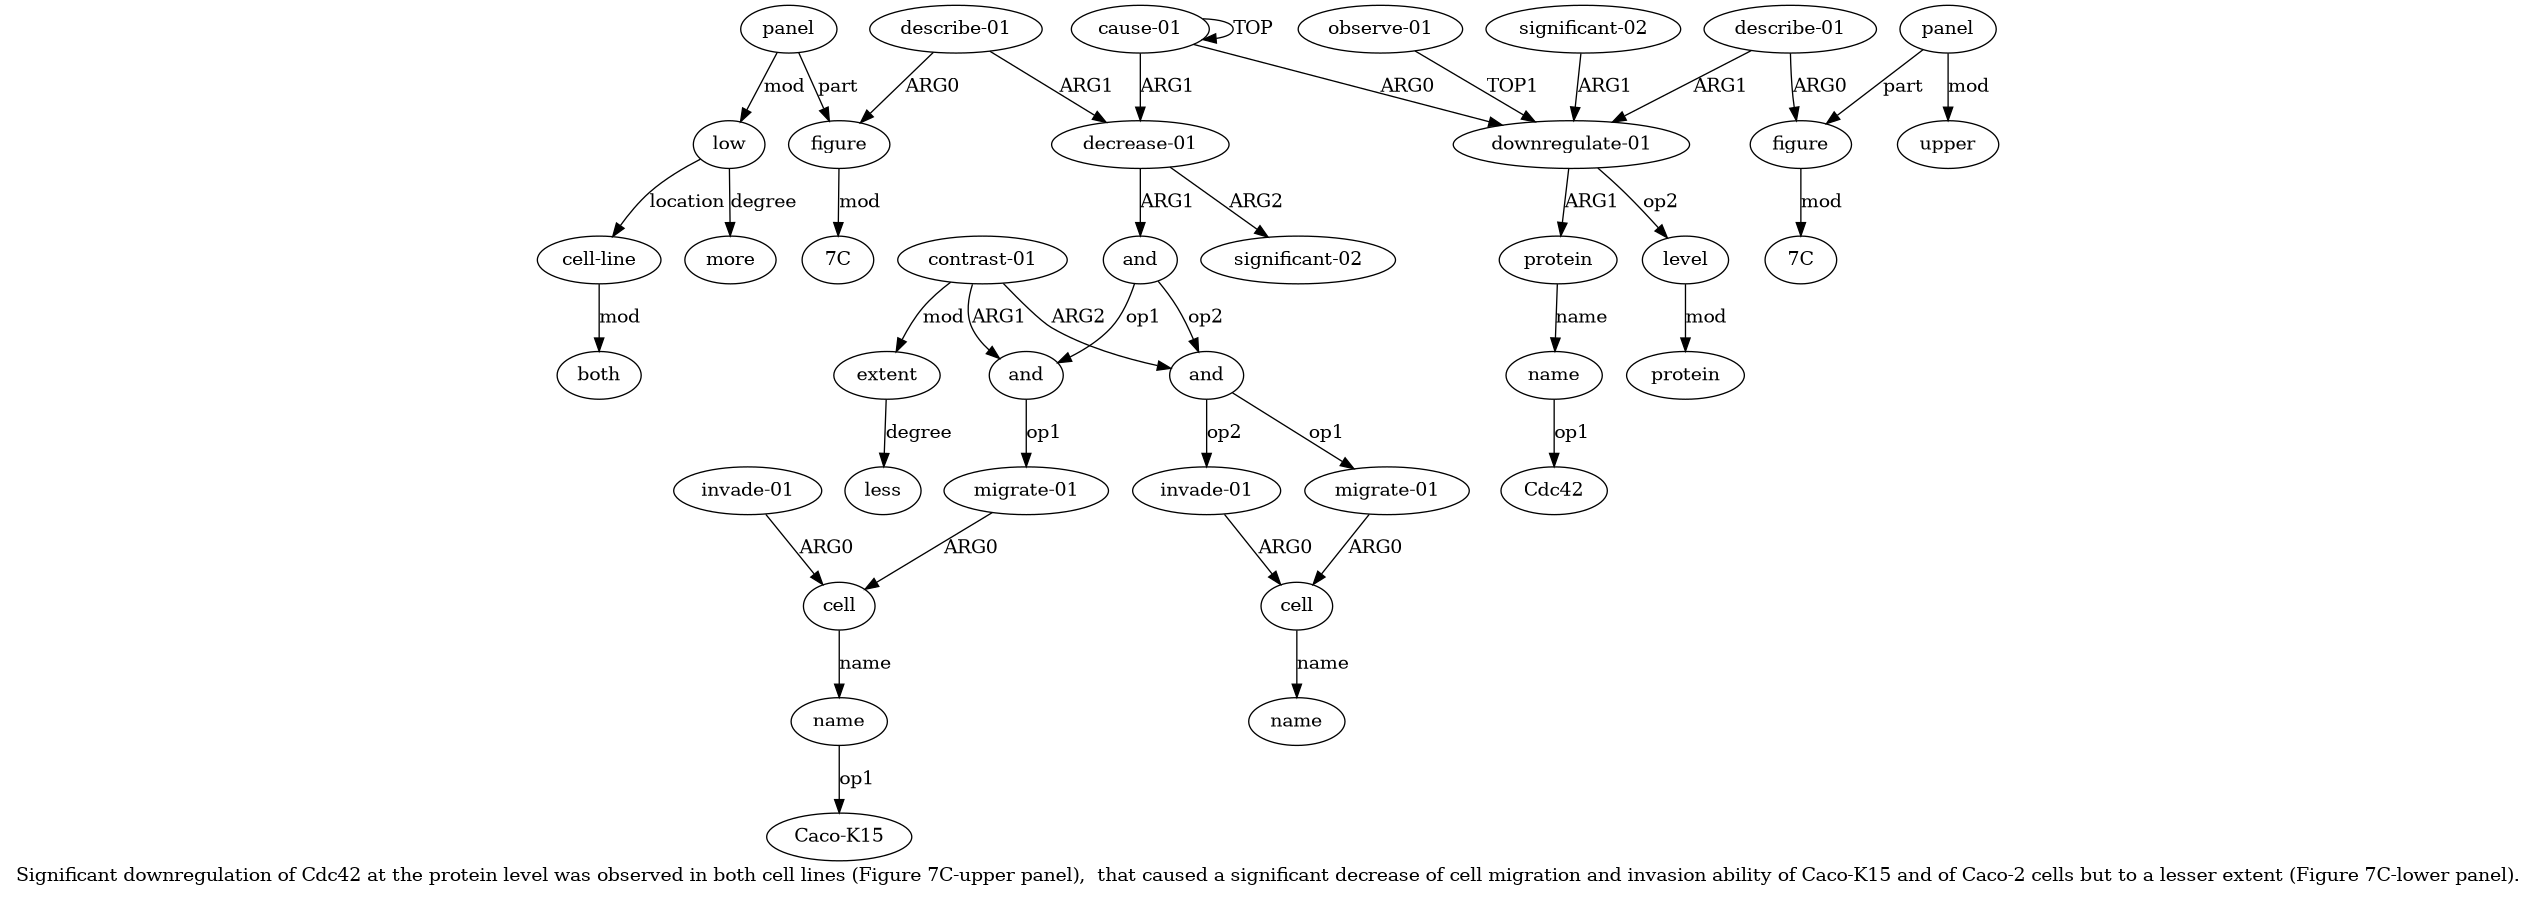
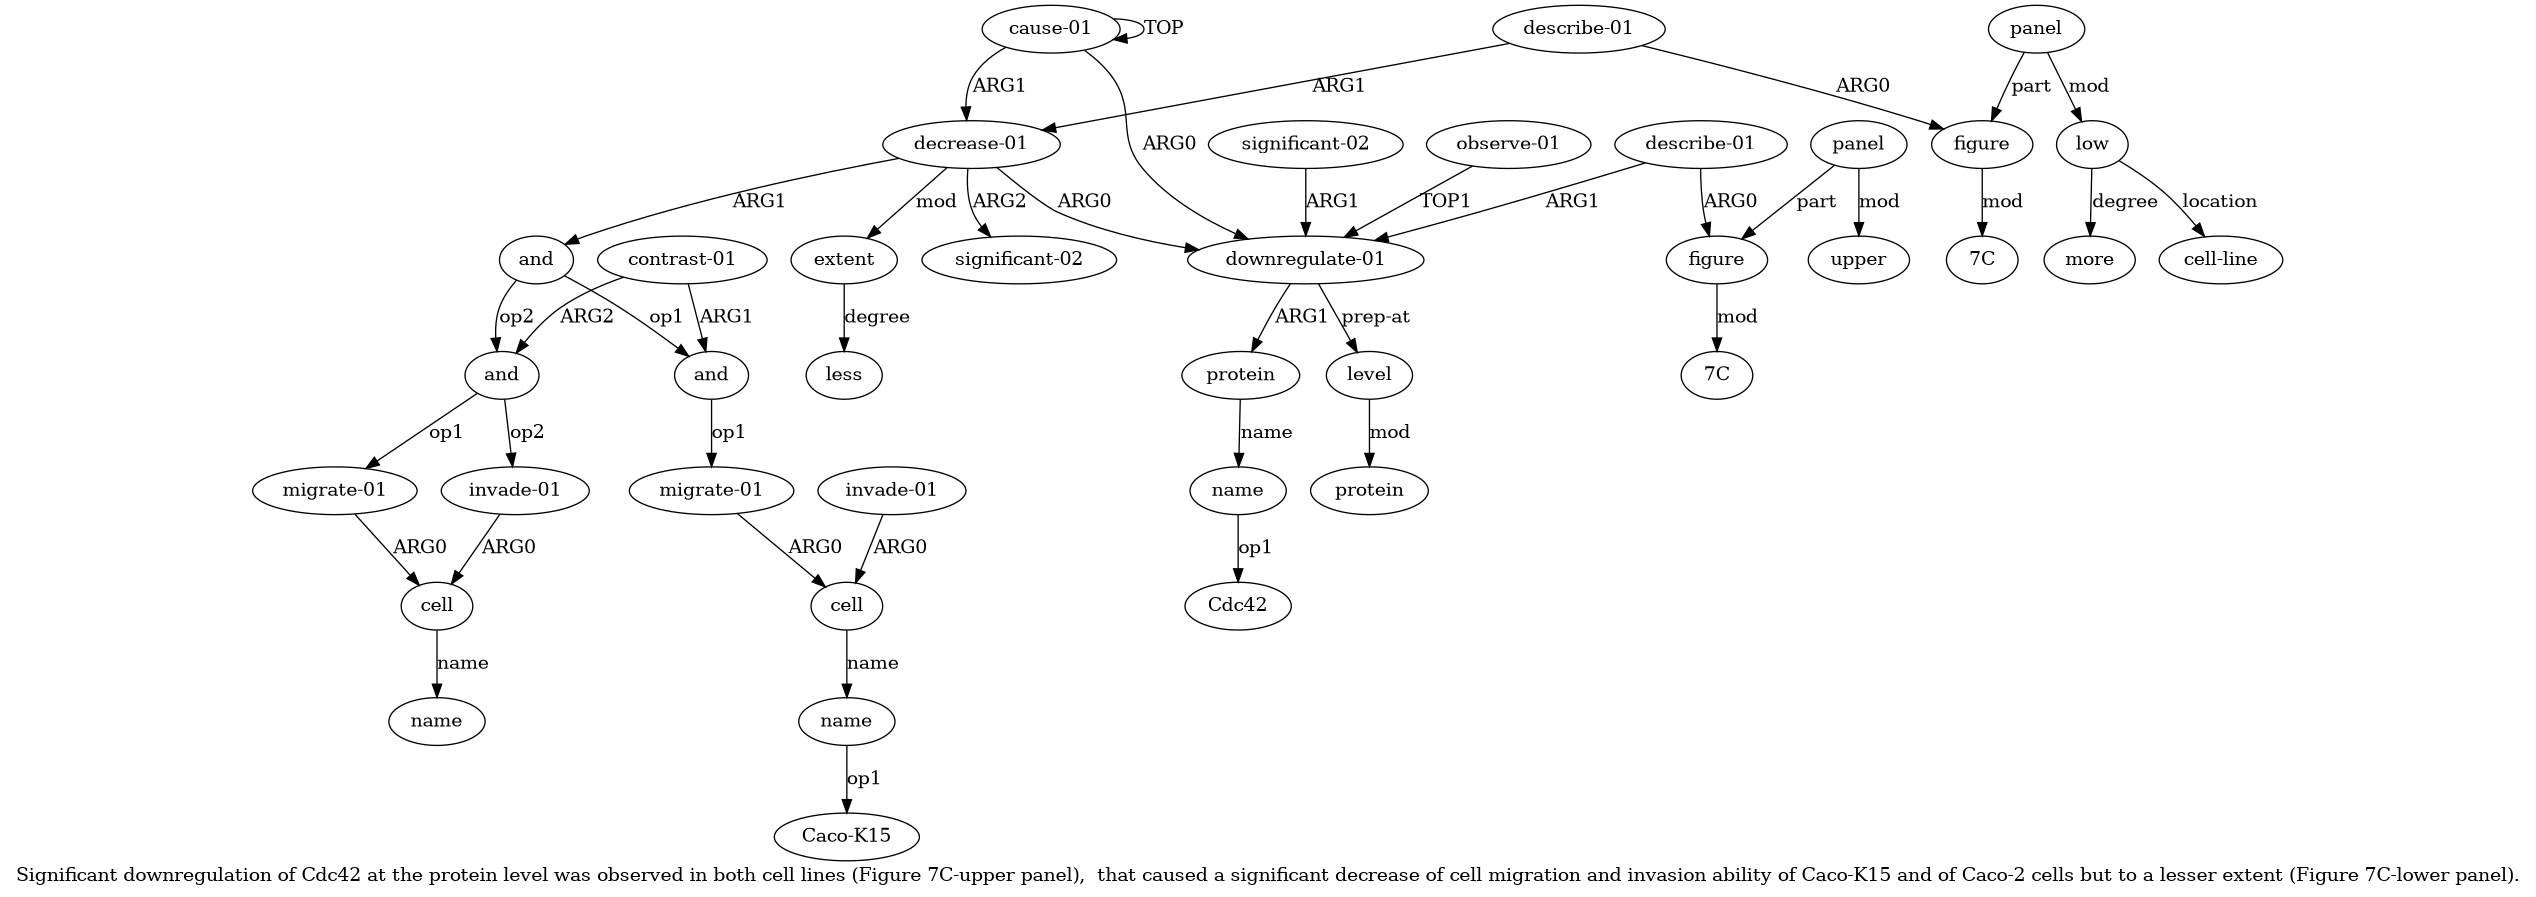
edge "downregulate-01" -> "level": label "op2" -> "prep-at"
edge "decrease-01" -> "downregulate-01": added, label "ARG0"
edge "contrast-01" -> "extent": now "decrease-01" -> "extent"
node "both": removed
